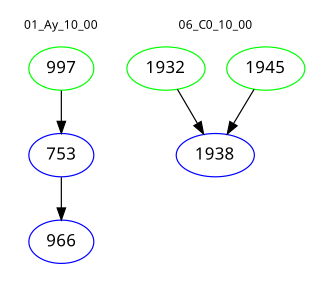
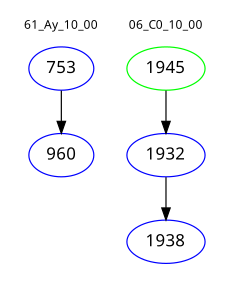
cluster "01_Ay_10_00": label "01_Ay_10_00" -> "61_Ay_10_00"
node "997": removed
node "1932": color green -> blue
edge "1945" -> "1938": now "1945" -> "1932"
node "966": label "966" -> "960"
